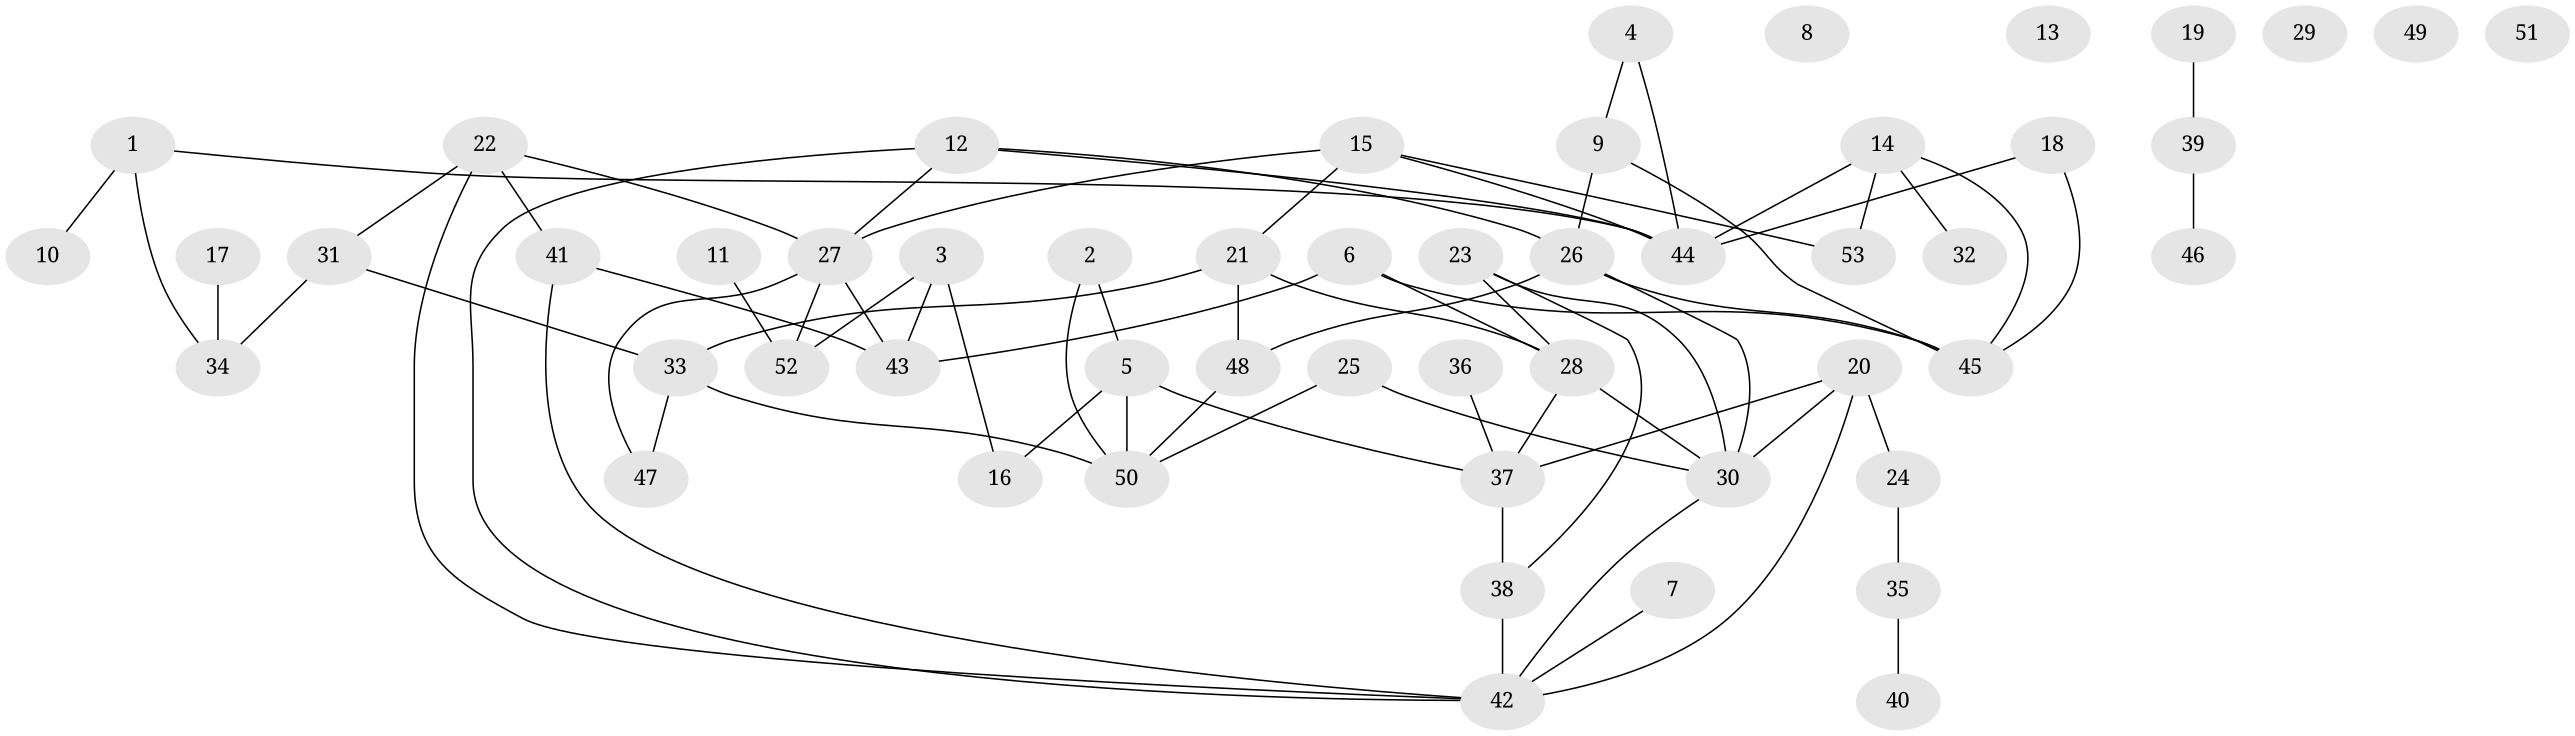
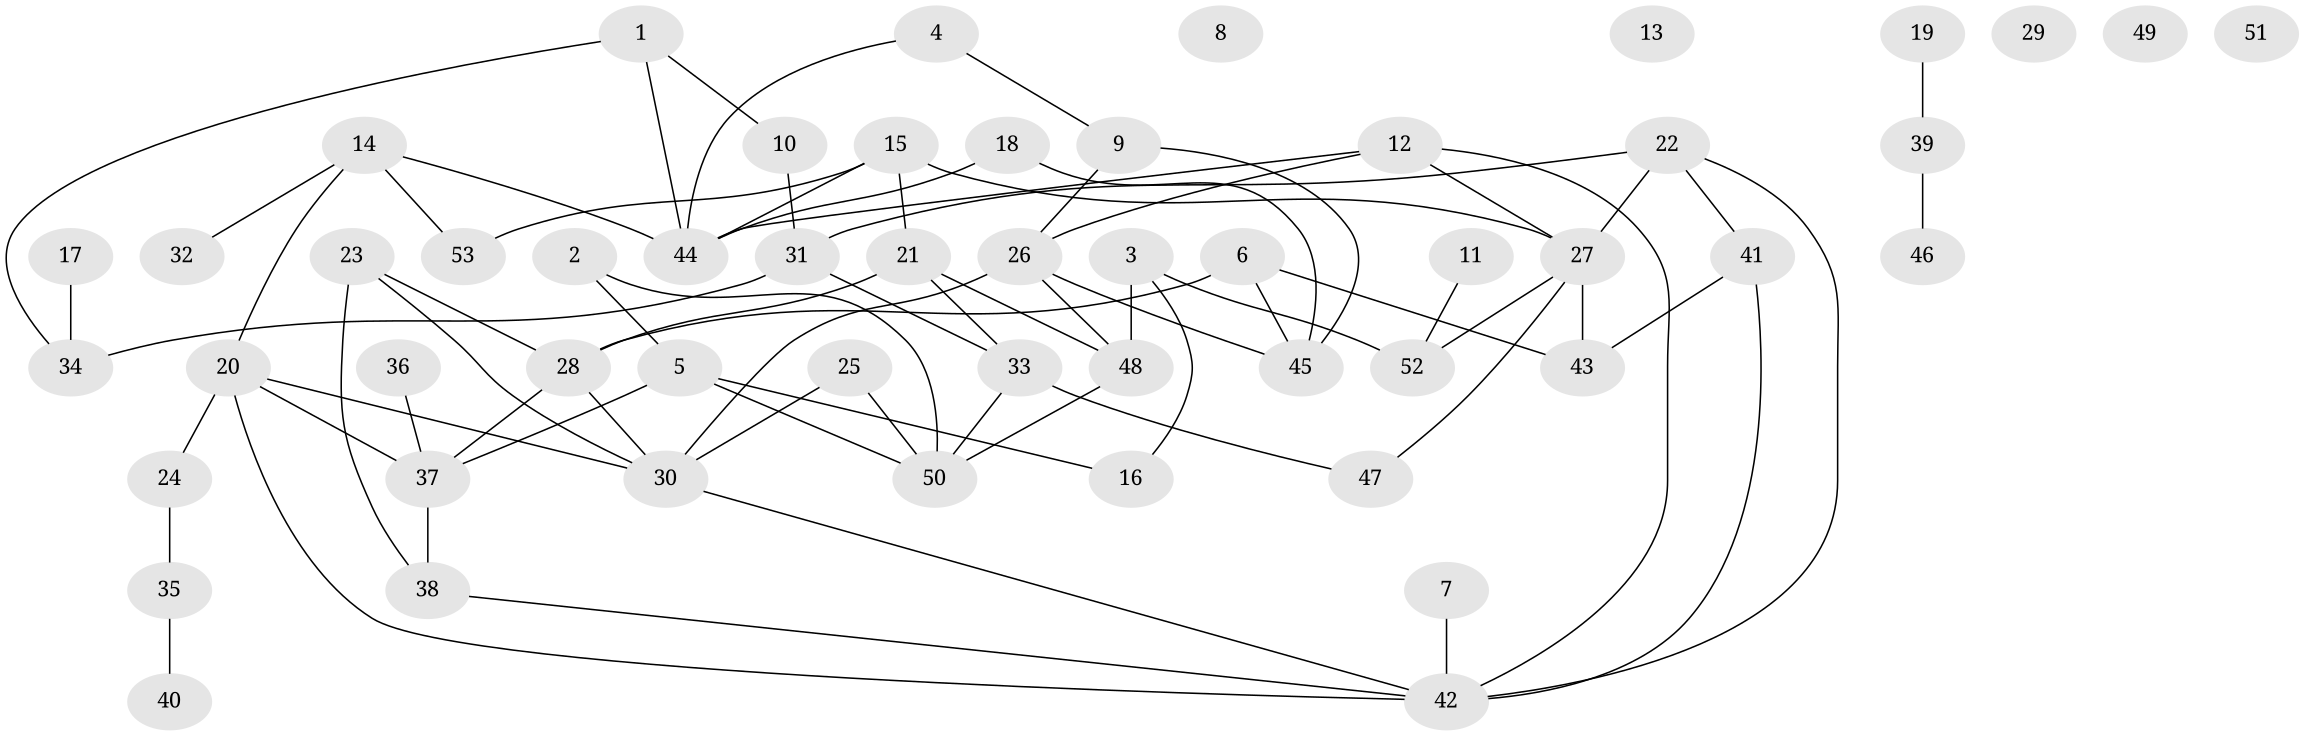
edge "10" -- "31": added
edge "14" -- "45": now "14" -- "20"
edge "3" -- "43": now "3" -- "48"
